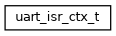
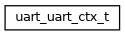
node "uart_isr_ctx_t": label "uart_isr_ctx_t" -> "uart_uart_ctx_t"
